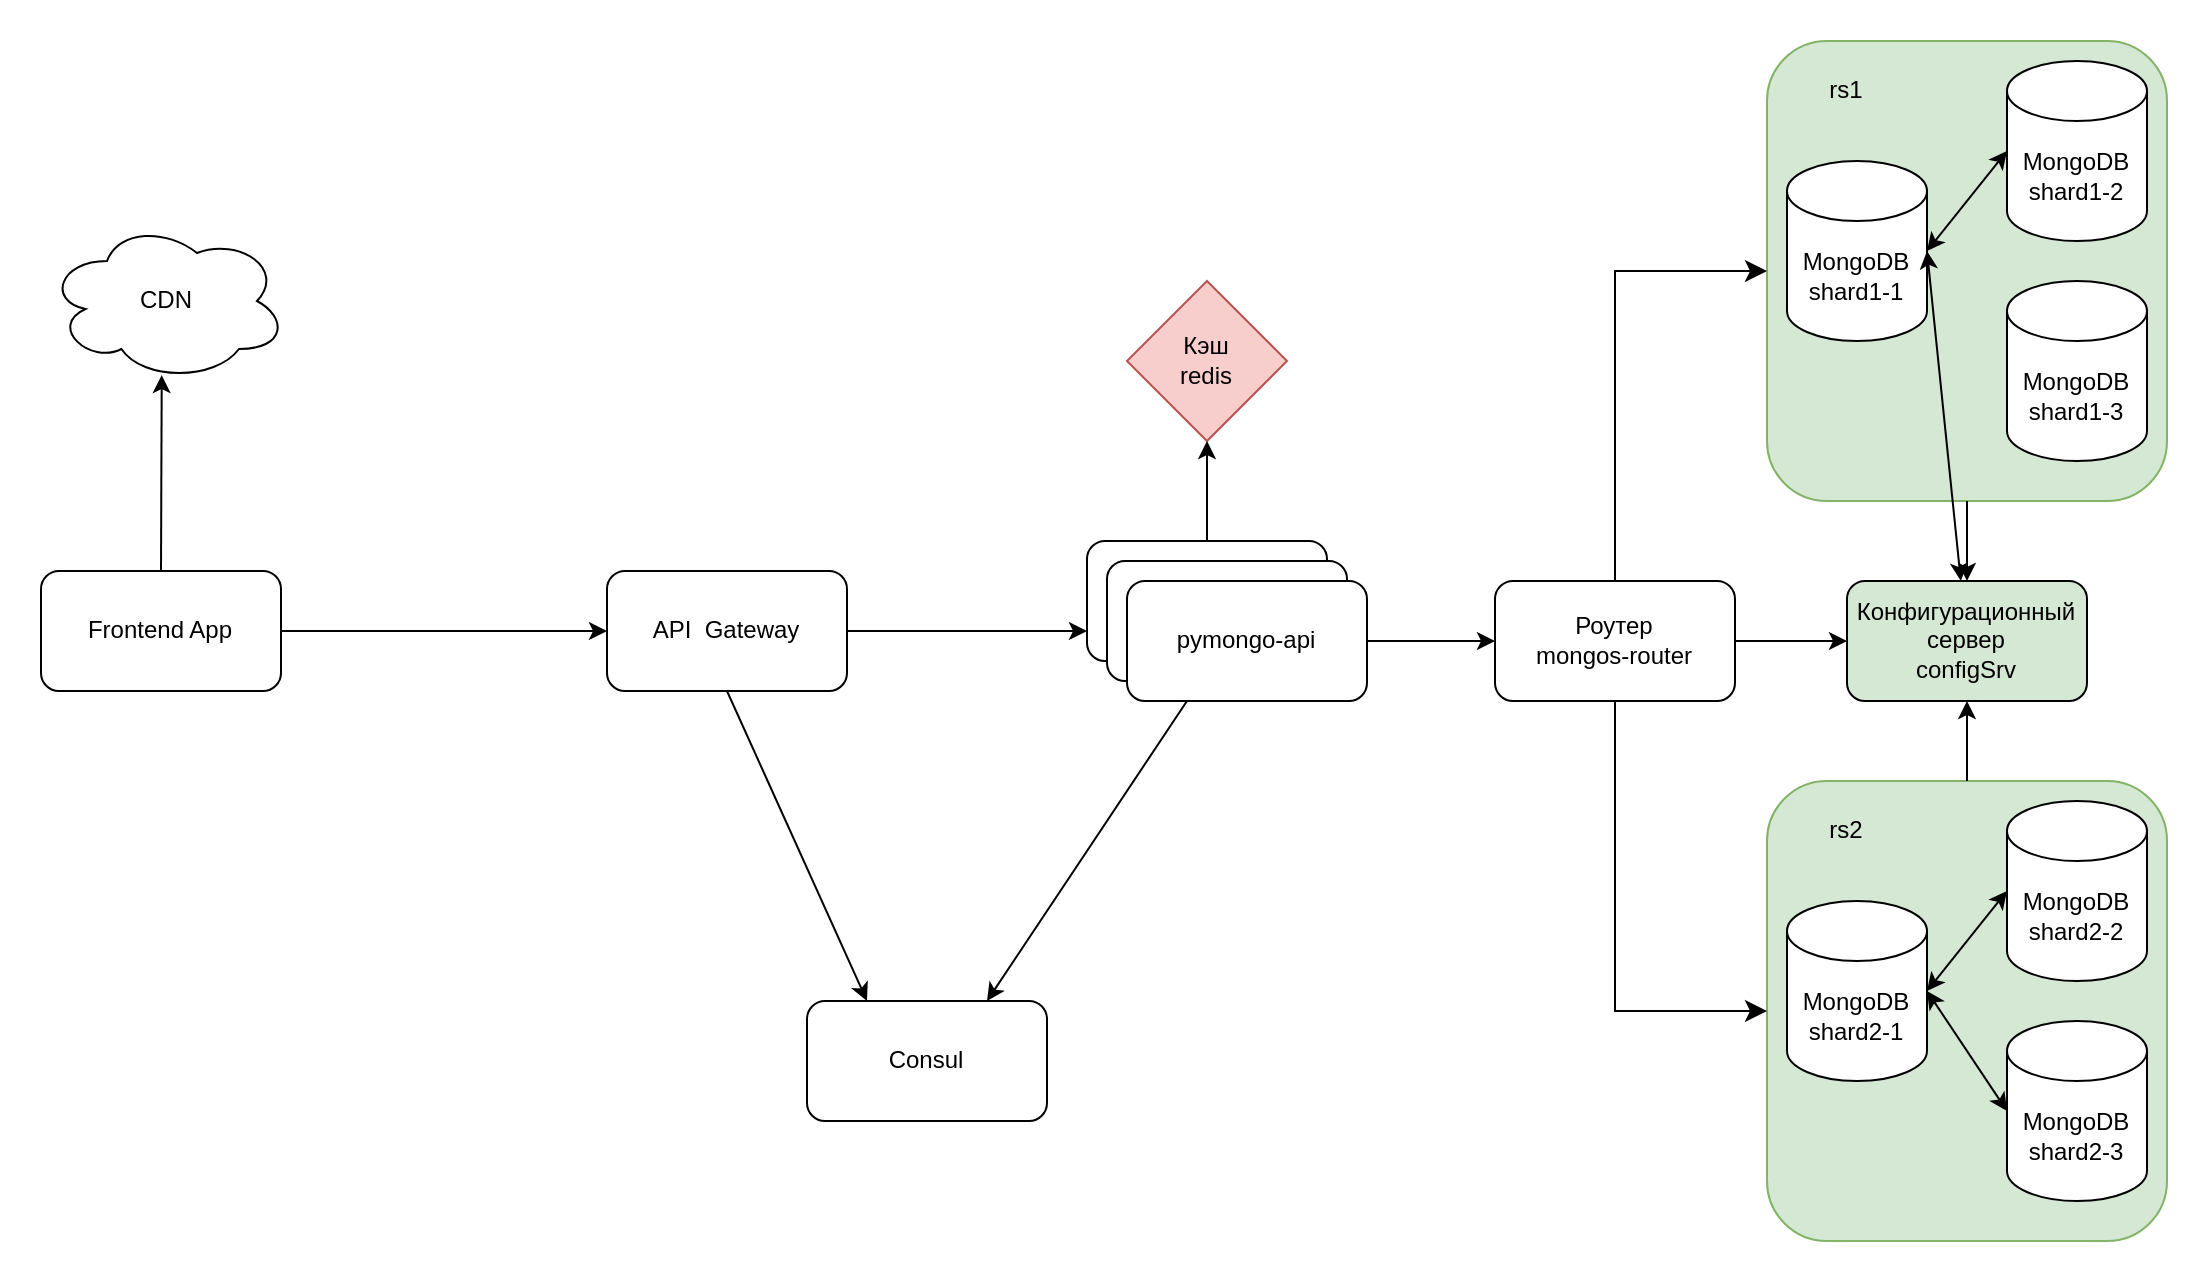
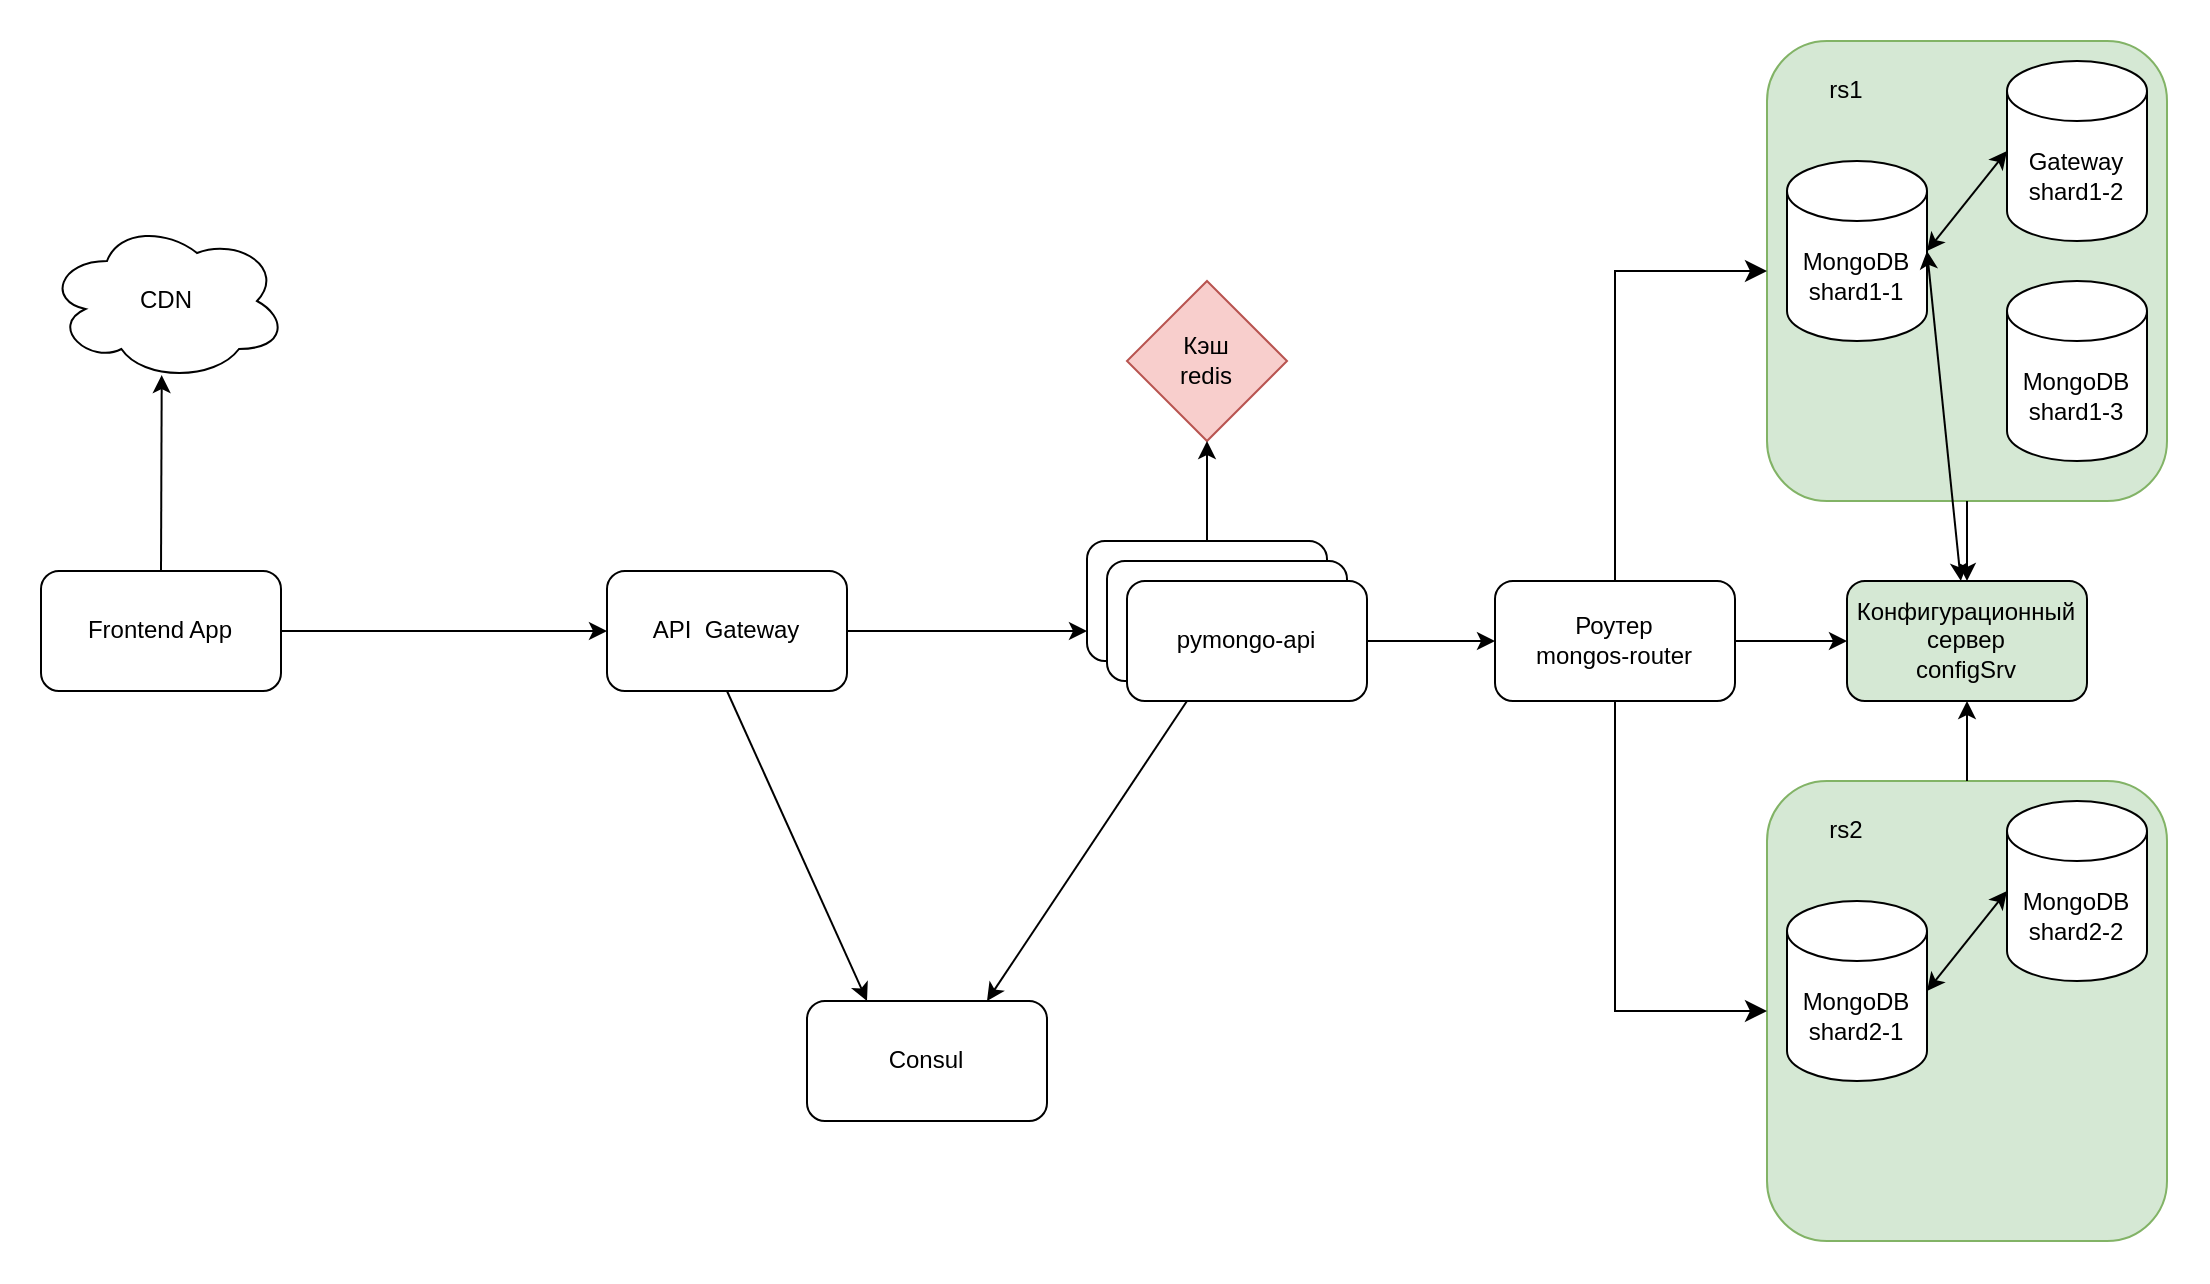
node "MongoDB shard1-2": label "MongoDB shard1-2" -> "Gateway shard1-2"
edge "MongoDB shard2-1" -- "MongoDB shard2-3": removed
node "MongoDB shard2-3": removed
